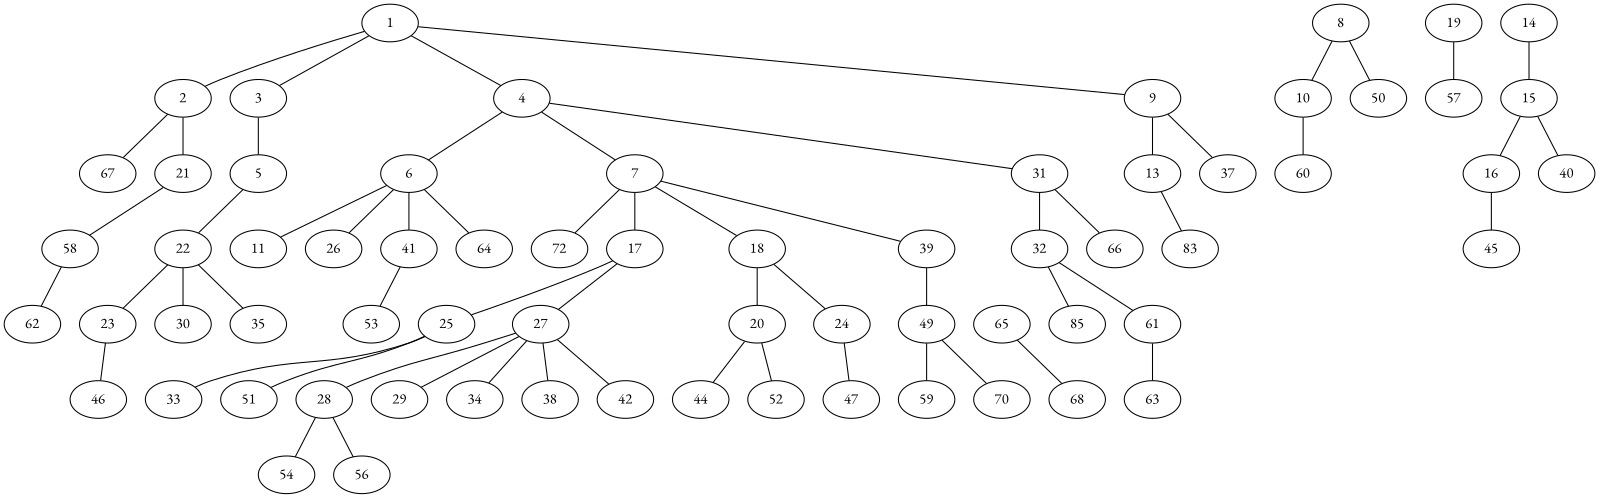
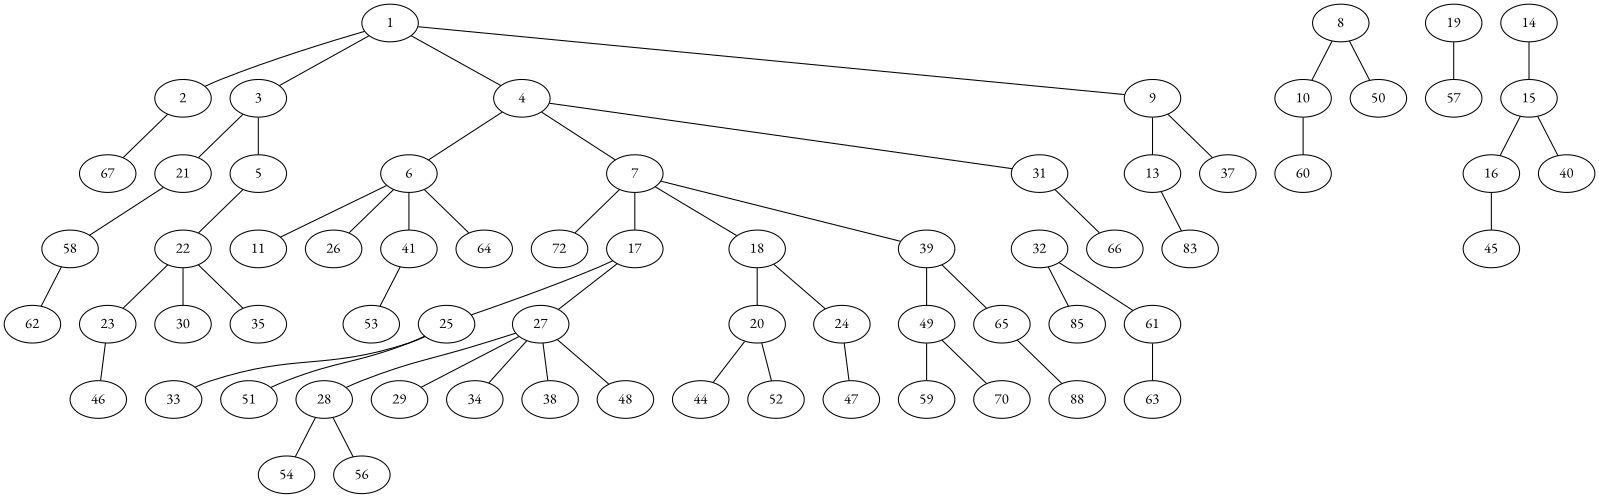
edge "2" -- "21": now "3" -- "21"
edge "31" -- "32": removed
edge "39" -- "65": added
node "42": label "42" -> "48"
node "68": label "68" -> "88"
